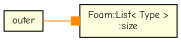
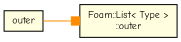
node "Foam::List< Type > ::size": label "Foam::List< Type > ::size" -> "Foam::List< Type > ::outer"
